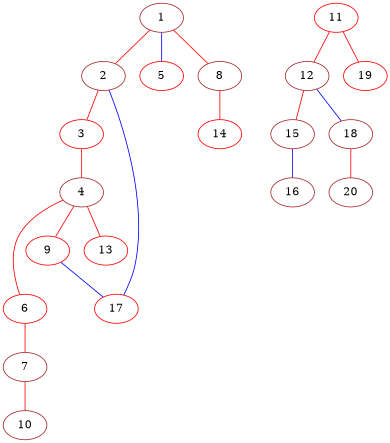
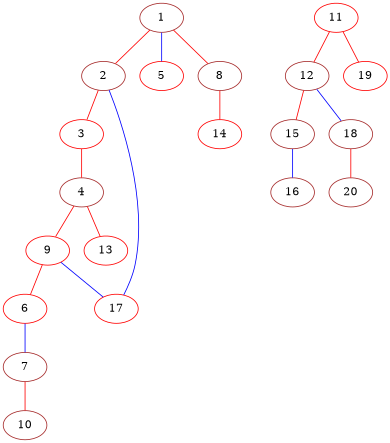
edge "4" -- "6": now "9" -- "6"
edge "6" -- "7": color red -> blue
